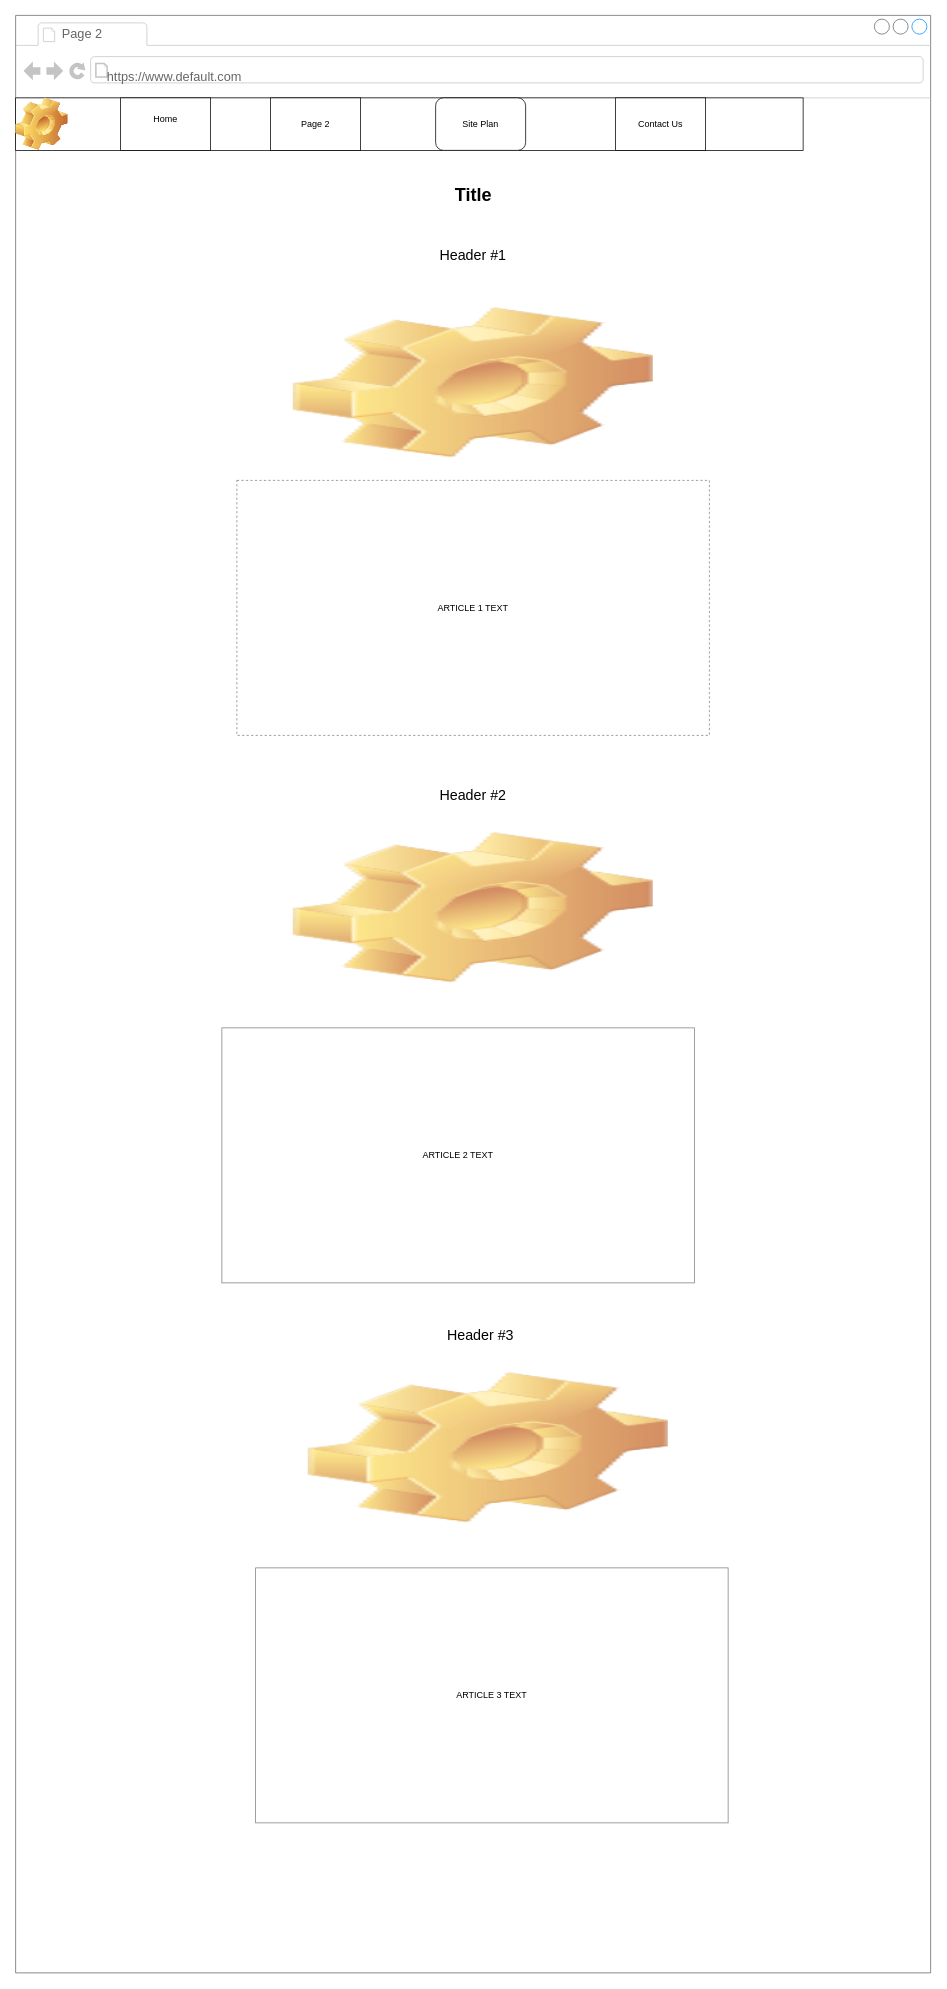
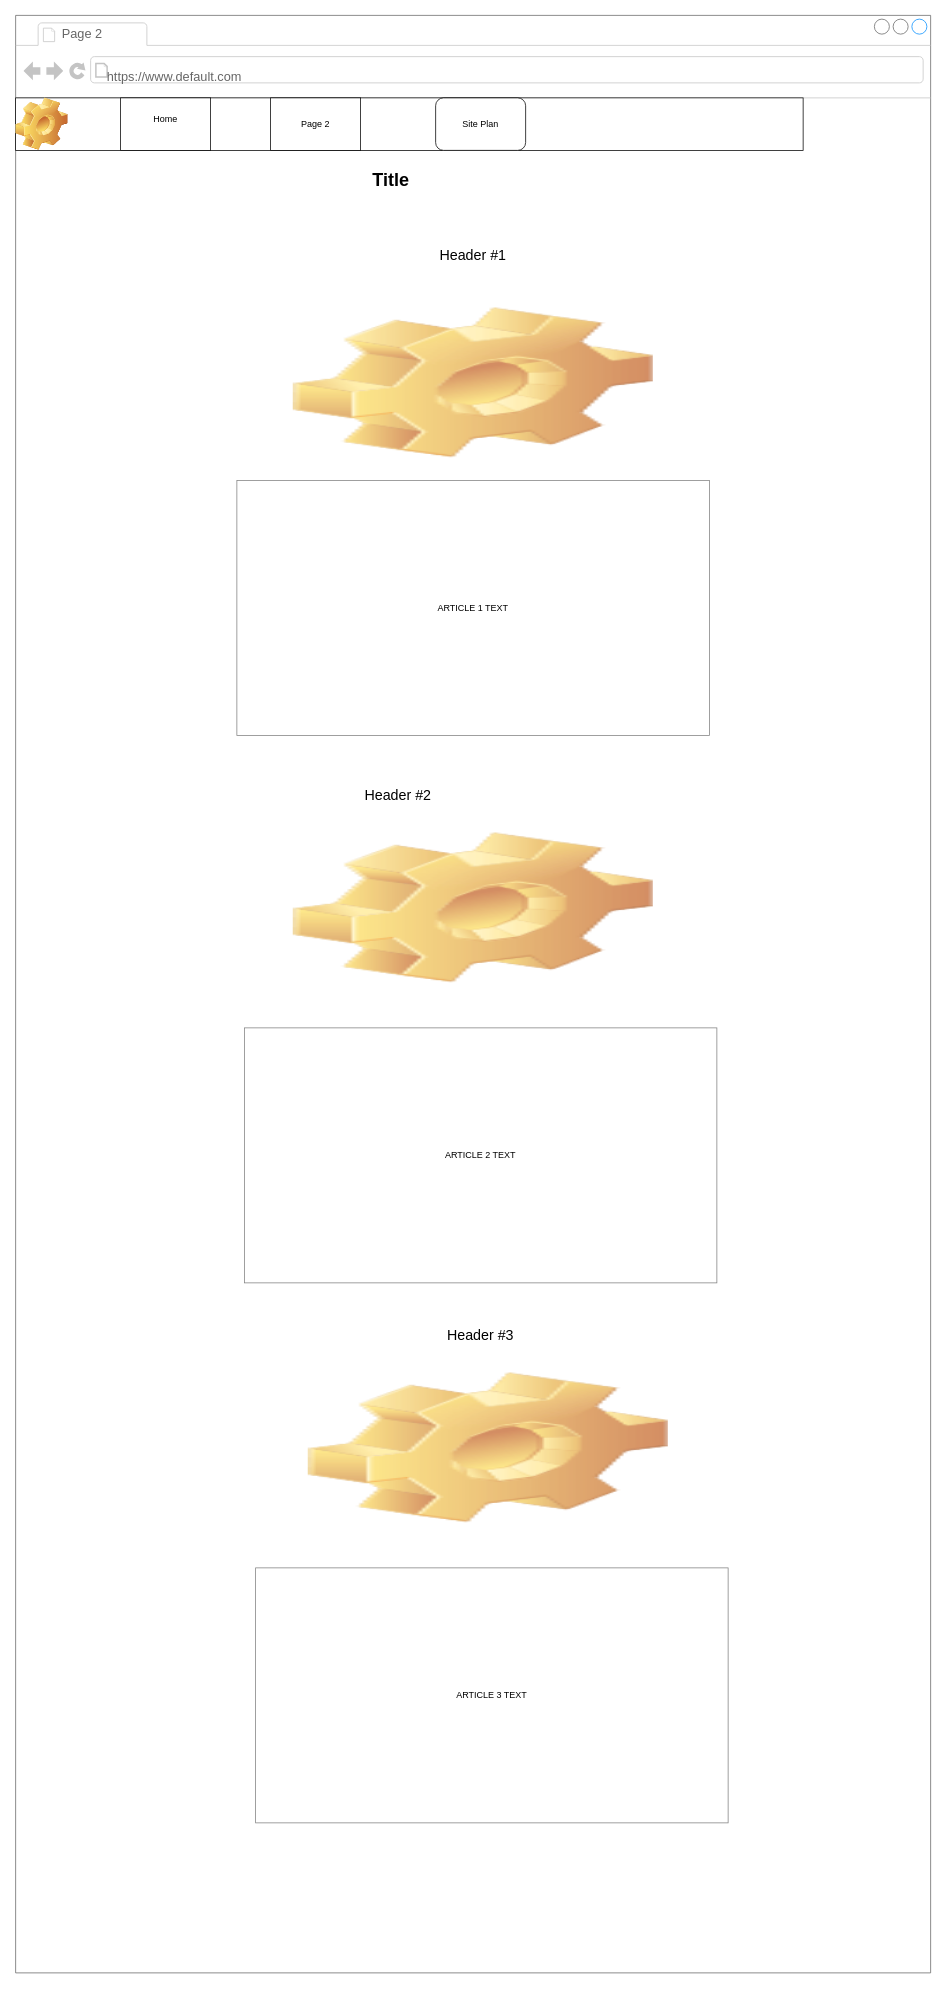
node "Contact Us": removed
node "Title": moved (473, 195) -> (390, 180)
node "ARTICLE 1 TEXT": style dashed -> solid
node "Header #2": moved (473, 795) -> (398, 795)
node "ARTICLE 2 TEXT": moved (458, 1155) -> (480, 1155)
